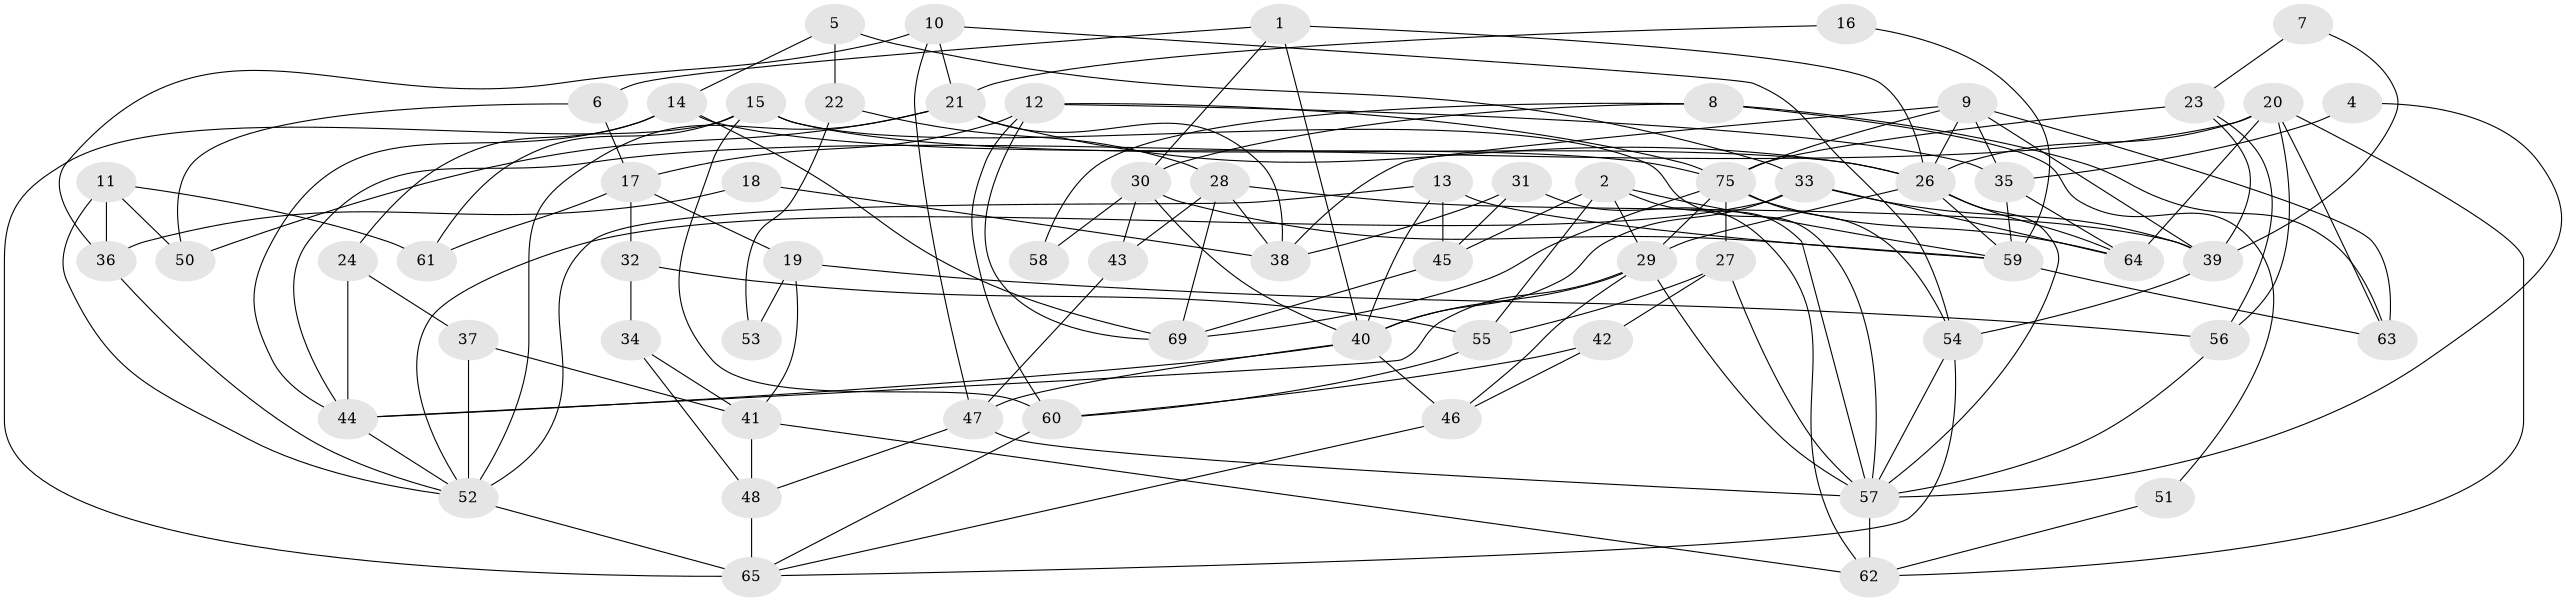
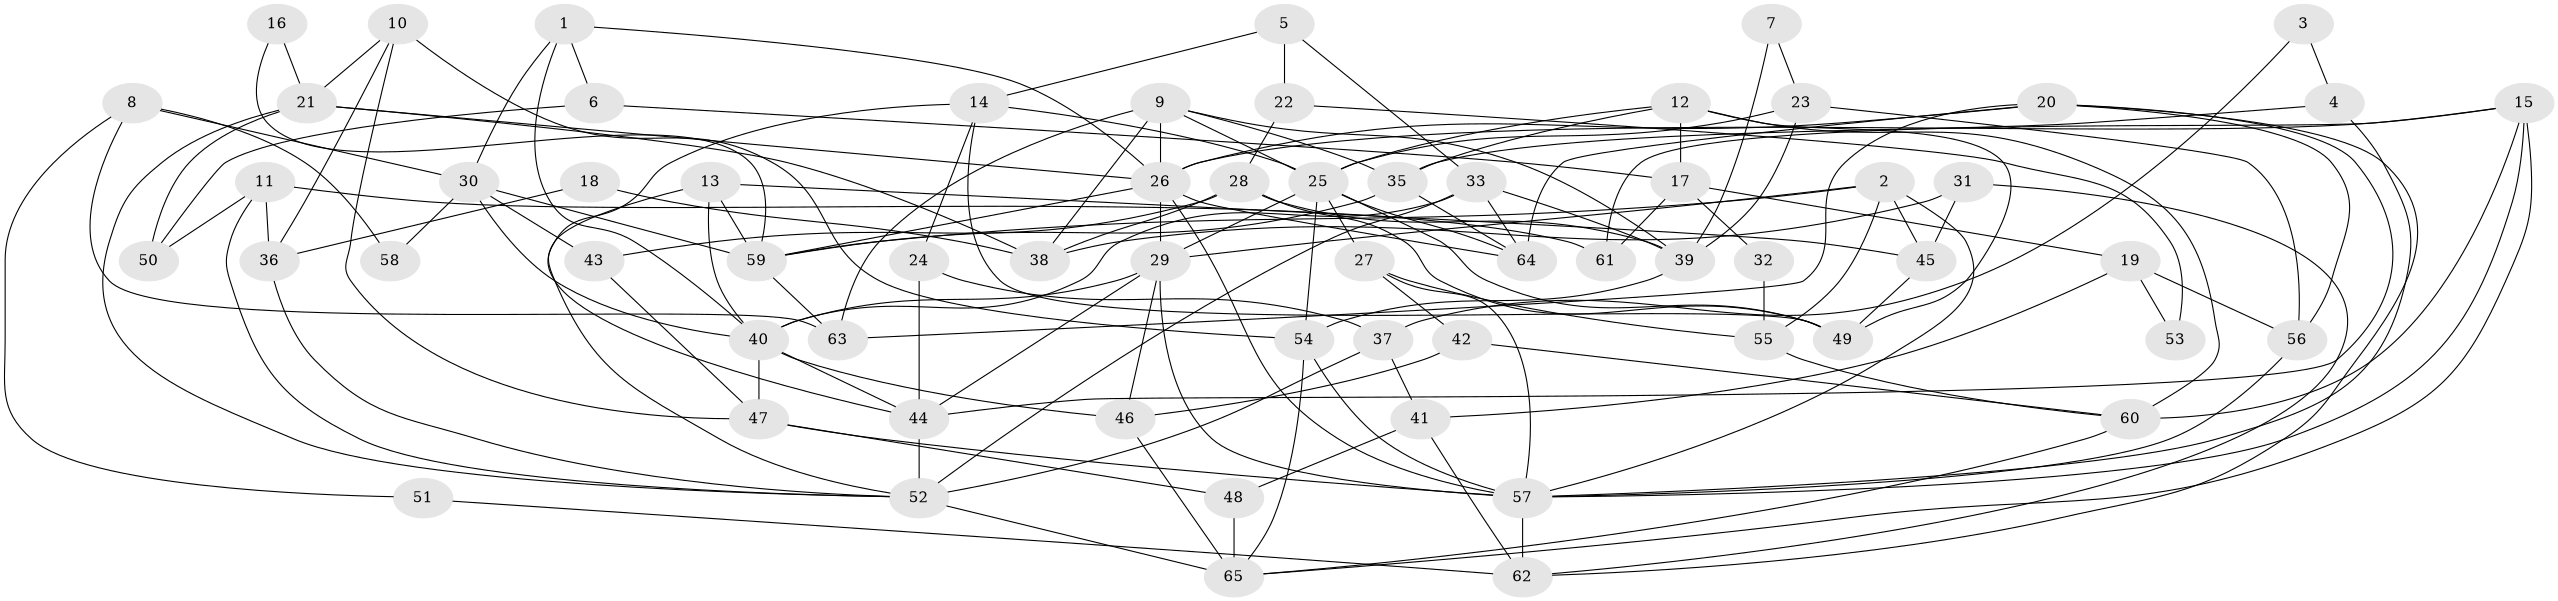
node "3": added
node "75": label "75" -> "25"
node "34": removed
node "69": label "69" -> "49"
